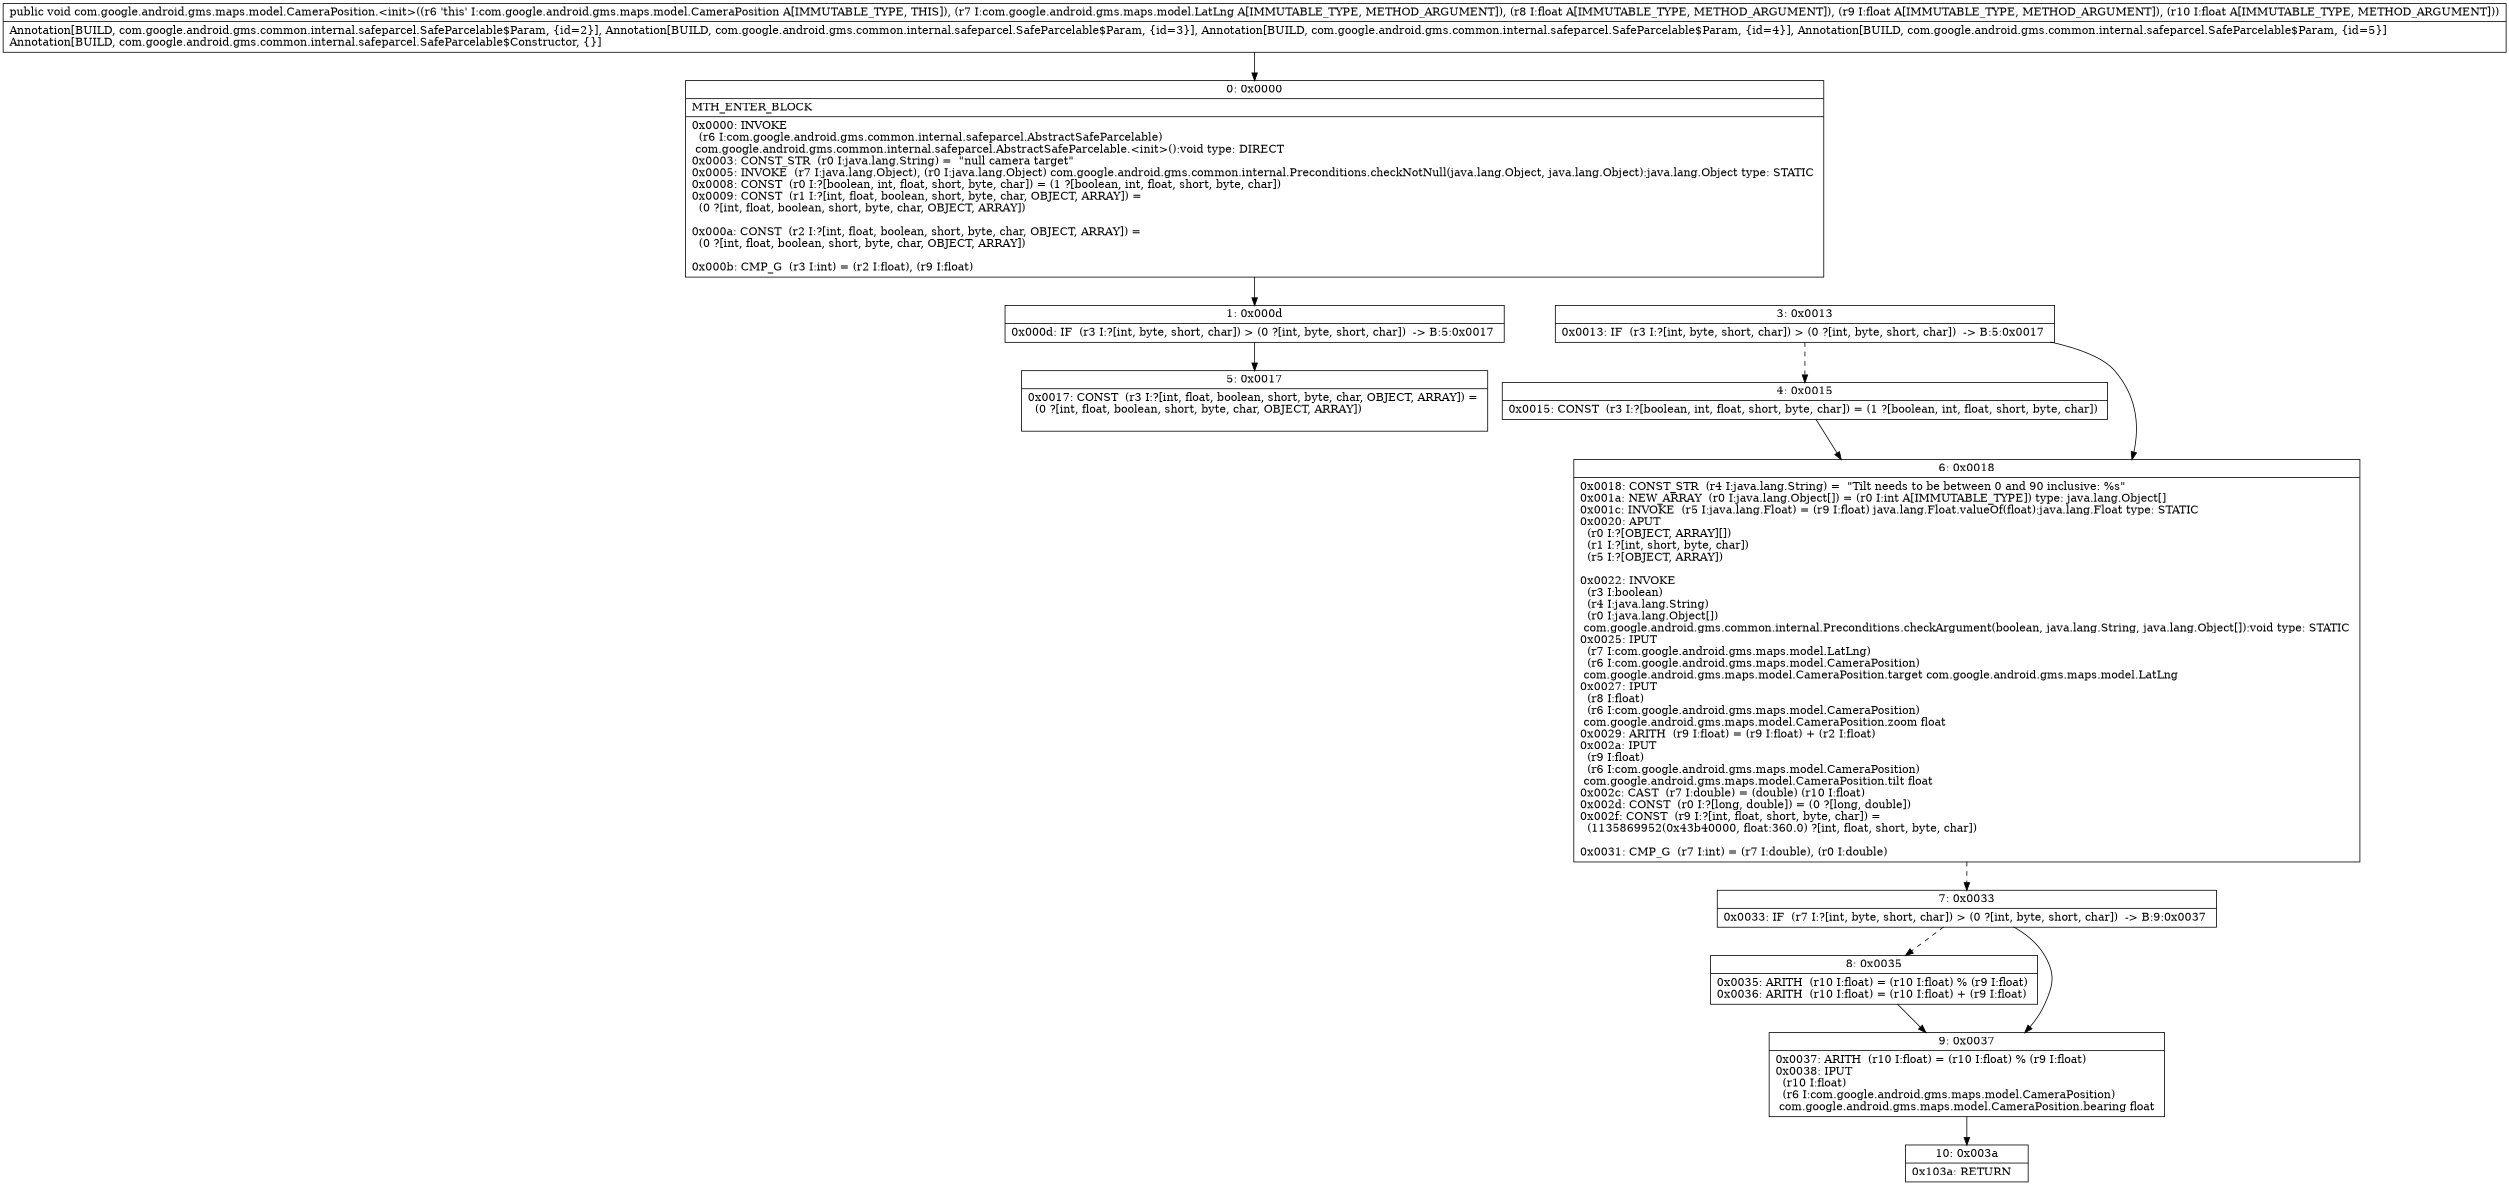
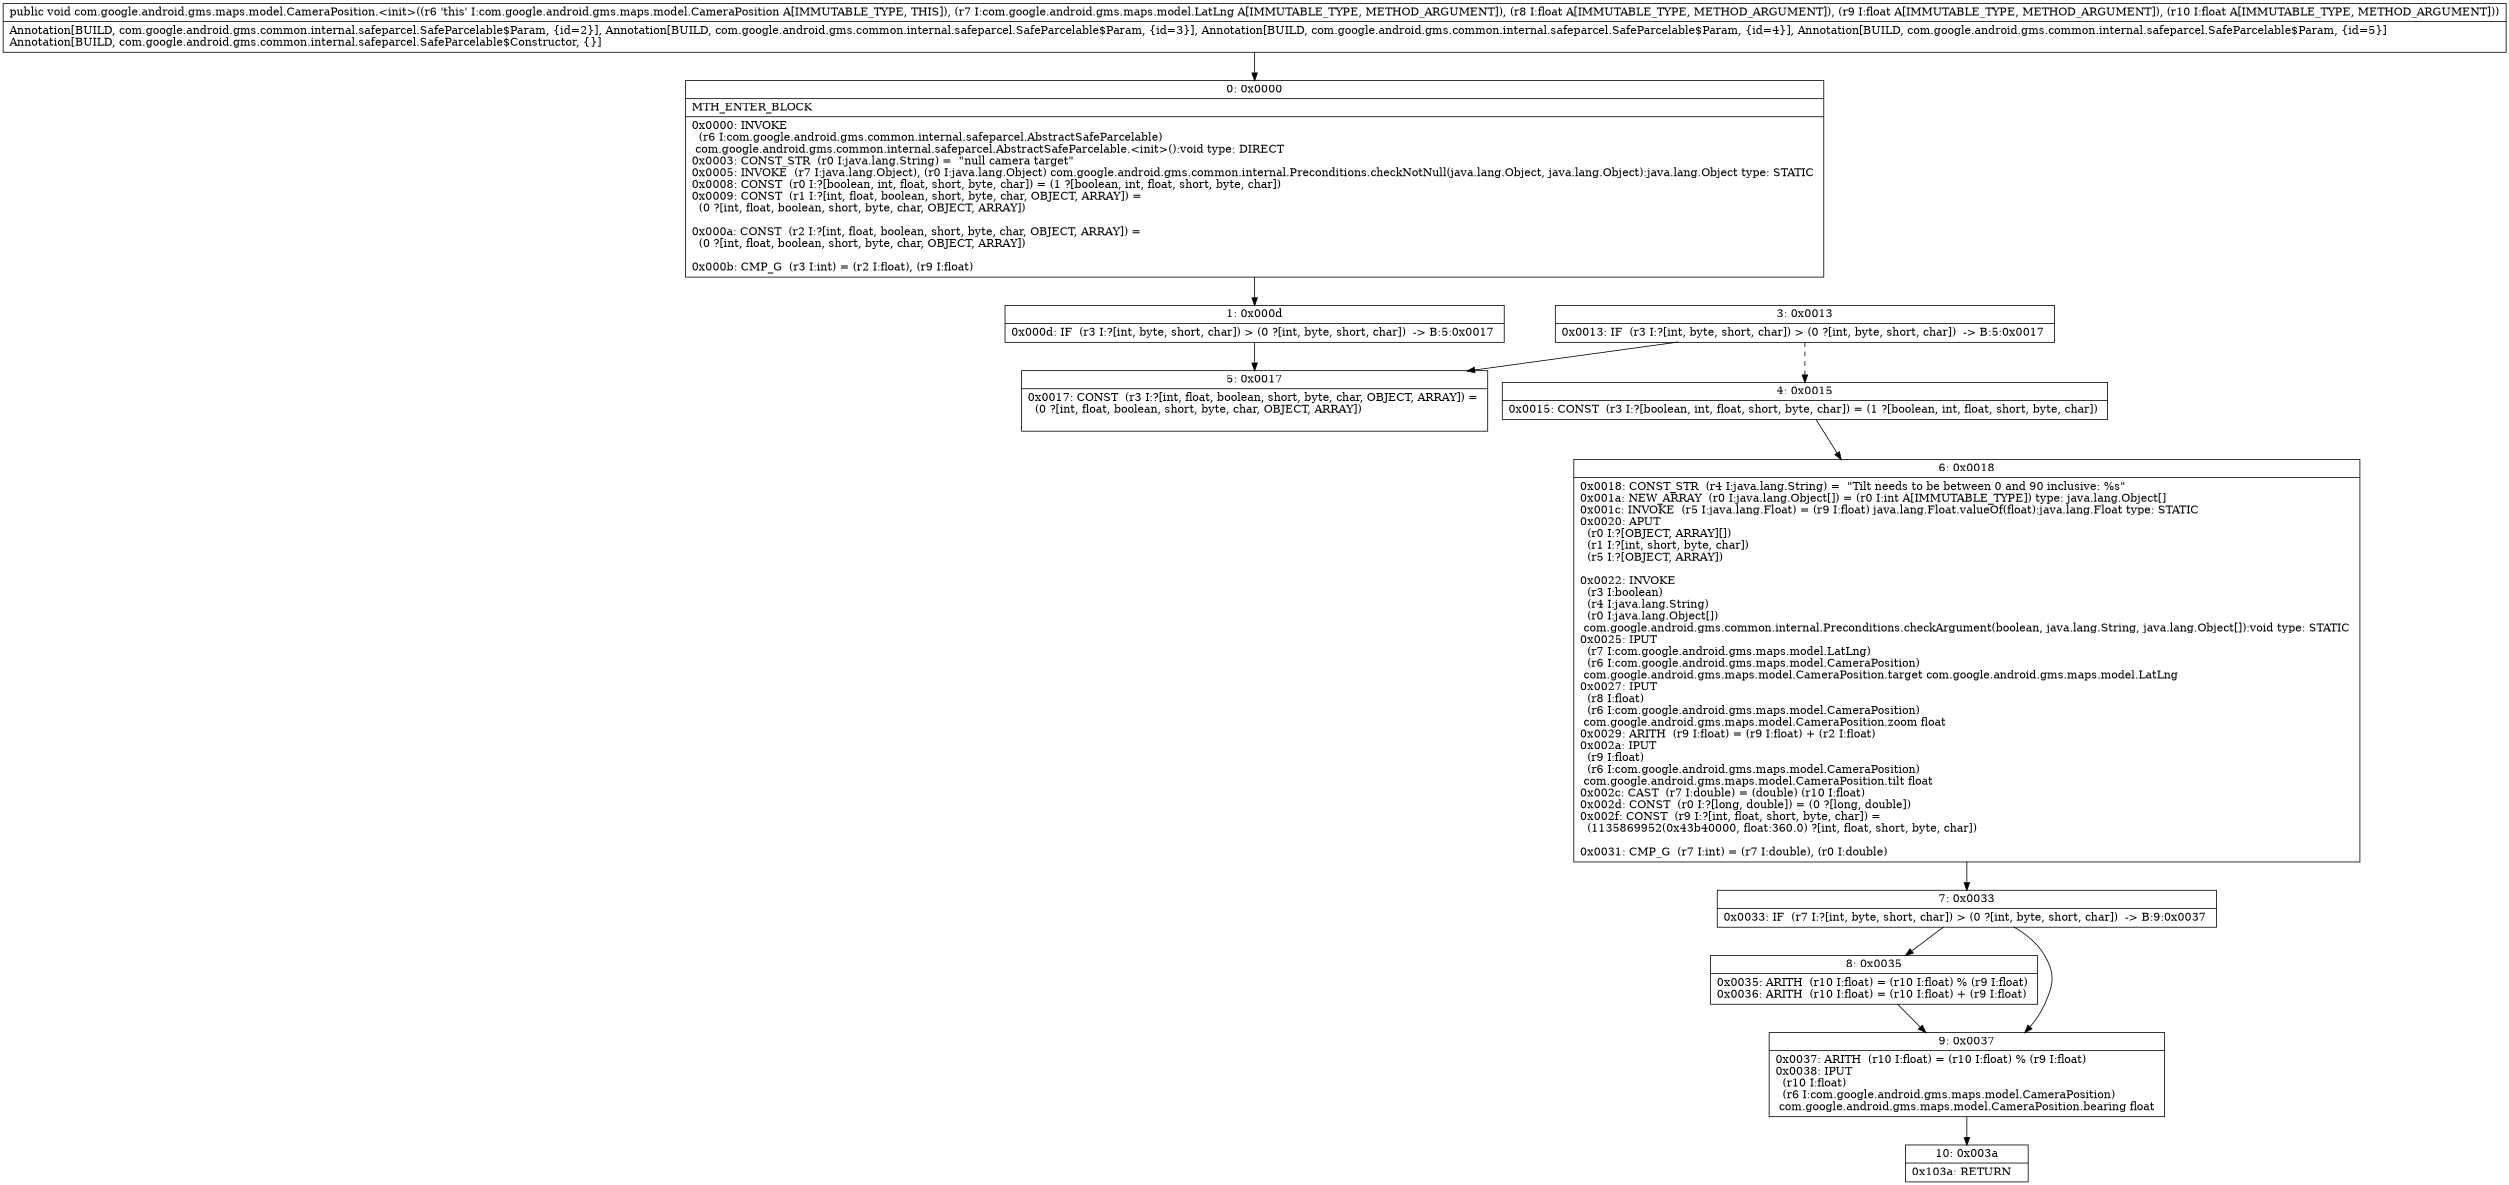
edge "3: 0x0013" -> "6: 0x0018": now "3: 0x0013" -> "5: 0x0017"
edge "6: 0x0018" -> "7: 0x0033": style dashed -> solid
edge "7: 0x0033" -> "8: 0x0035": style dashed -> solid
